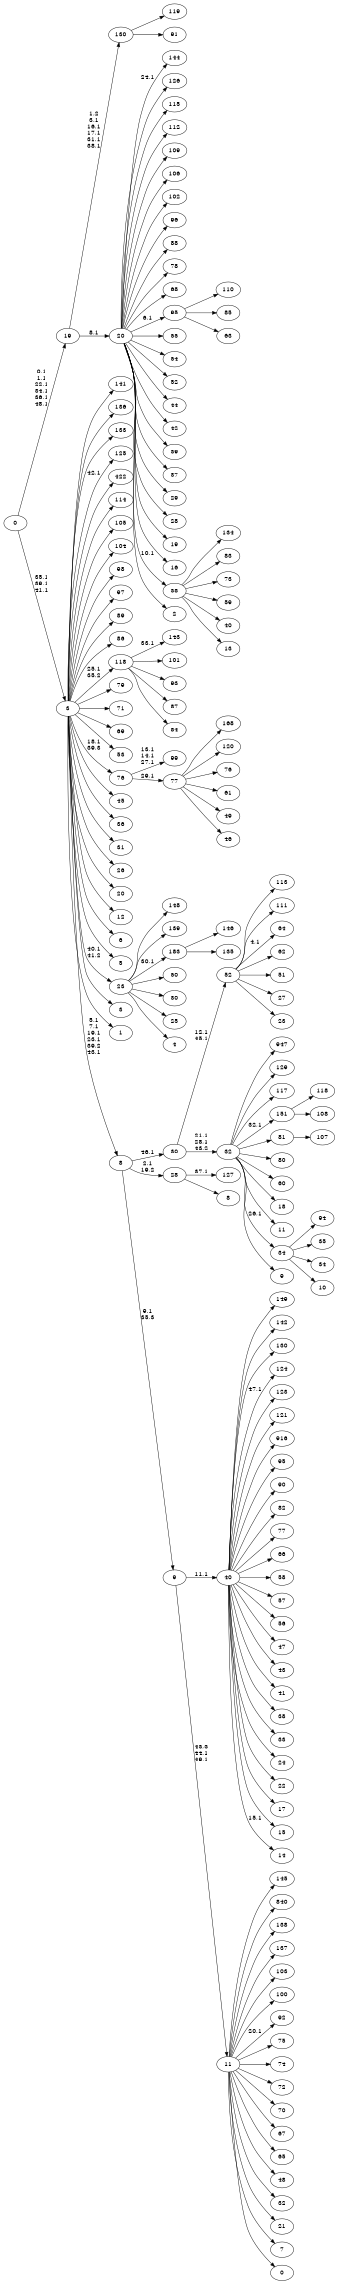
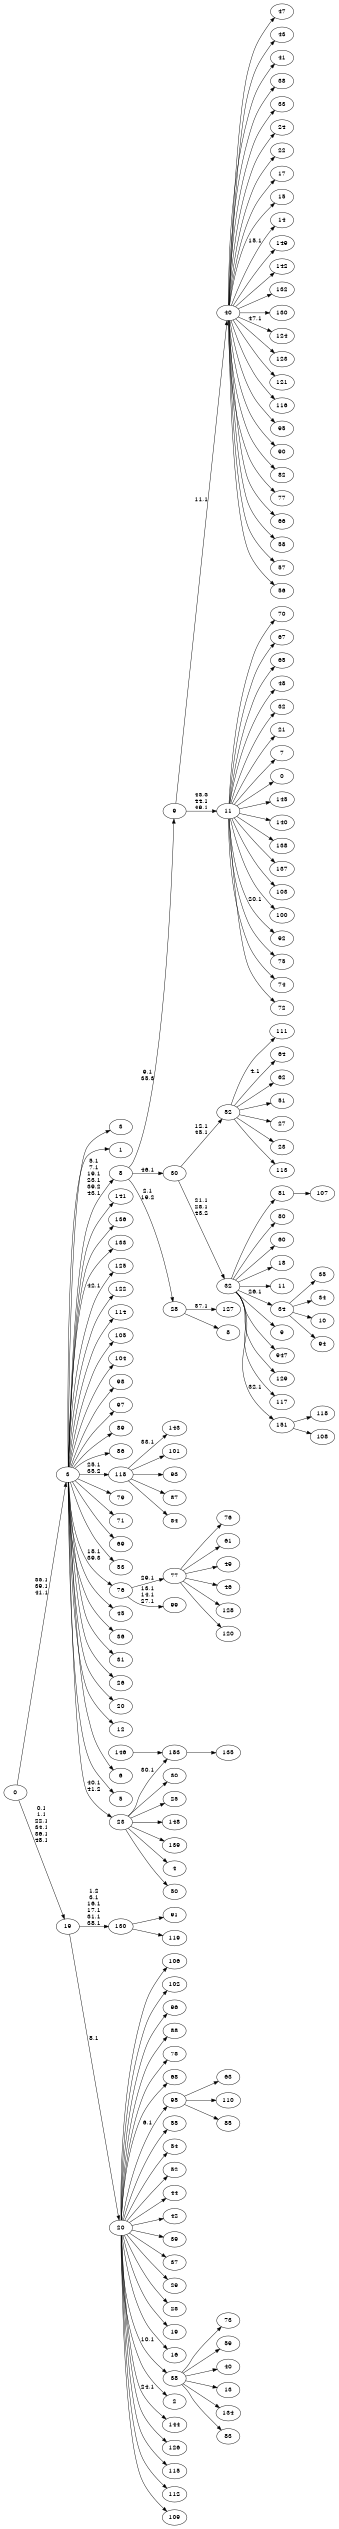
node "132": added
node "422": label "422" -> "122"
node "168": label "168" -> "128"
edge "183" -> "146": reversed
node "916": label "916" -> "116"
node "840": label "840" -> "140"
